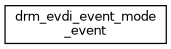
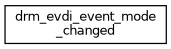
node "drm_evdi_event_mode _event": label "drm_evdi_event_mode _event" -> "drm_evdi_event_mode _changed"
